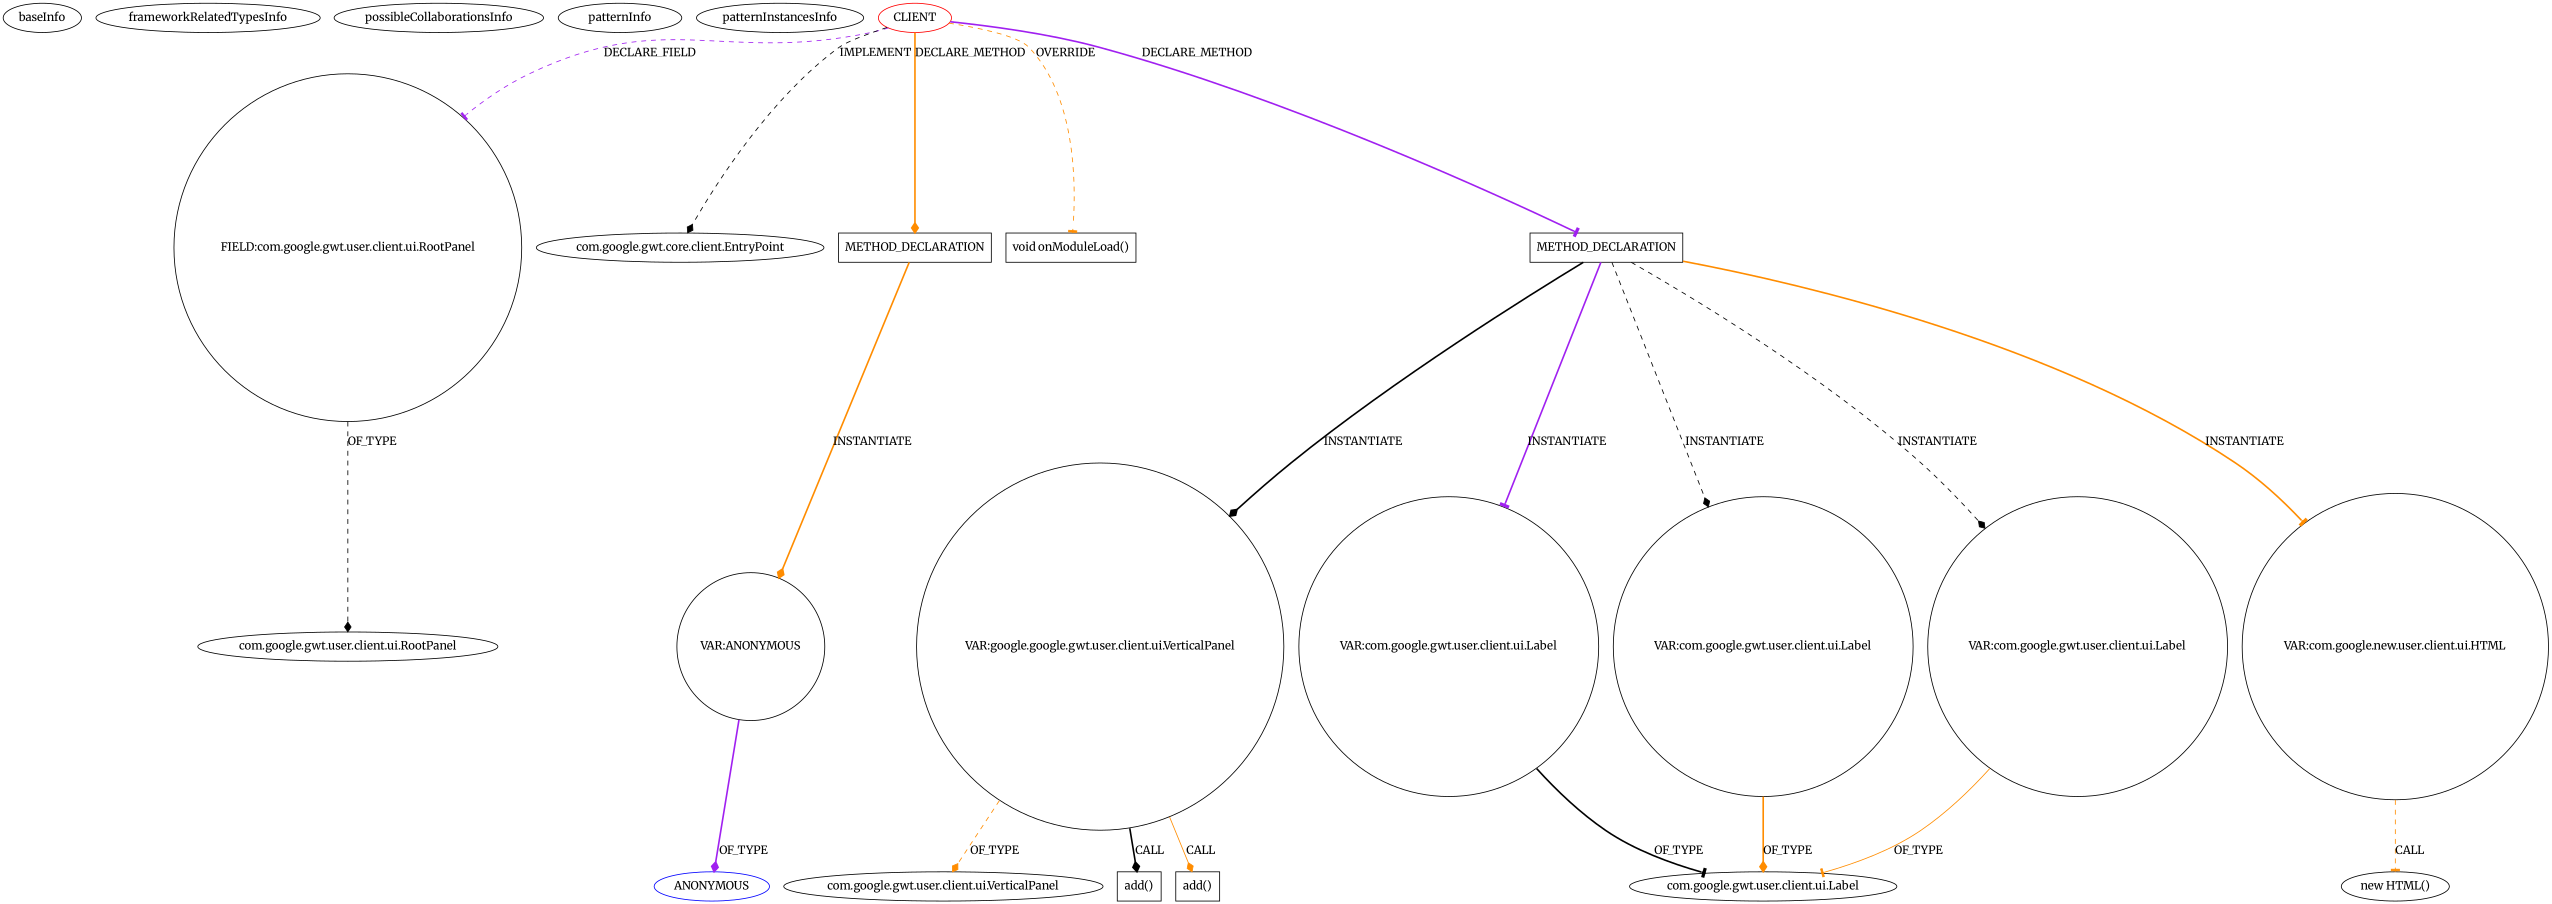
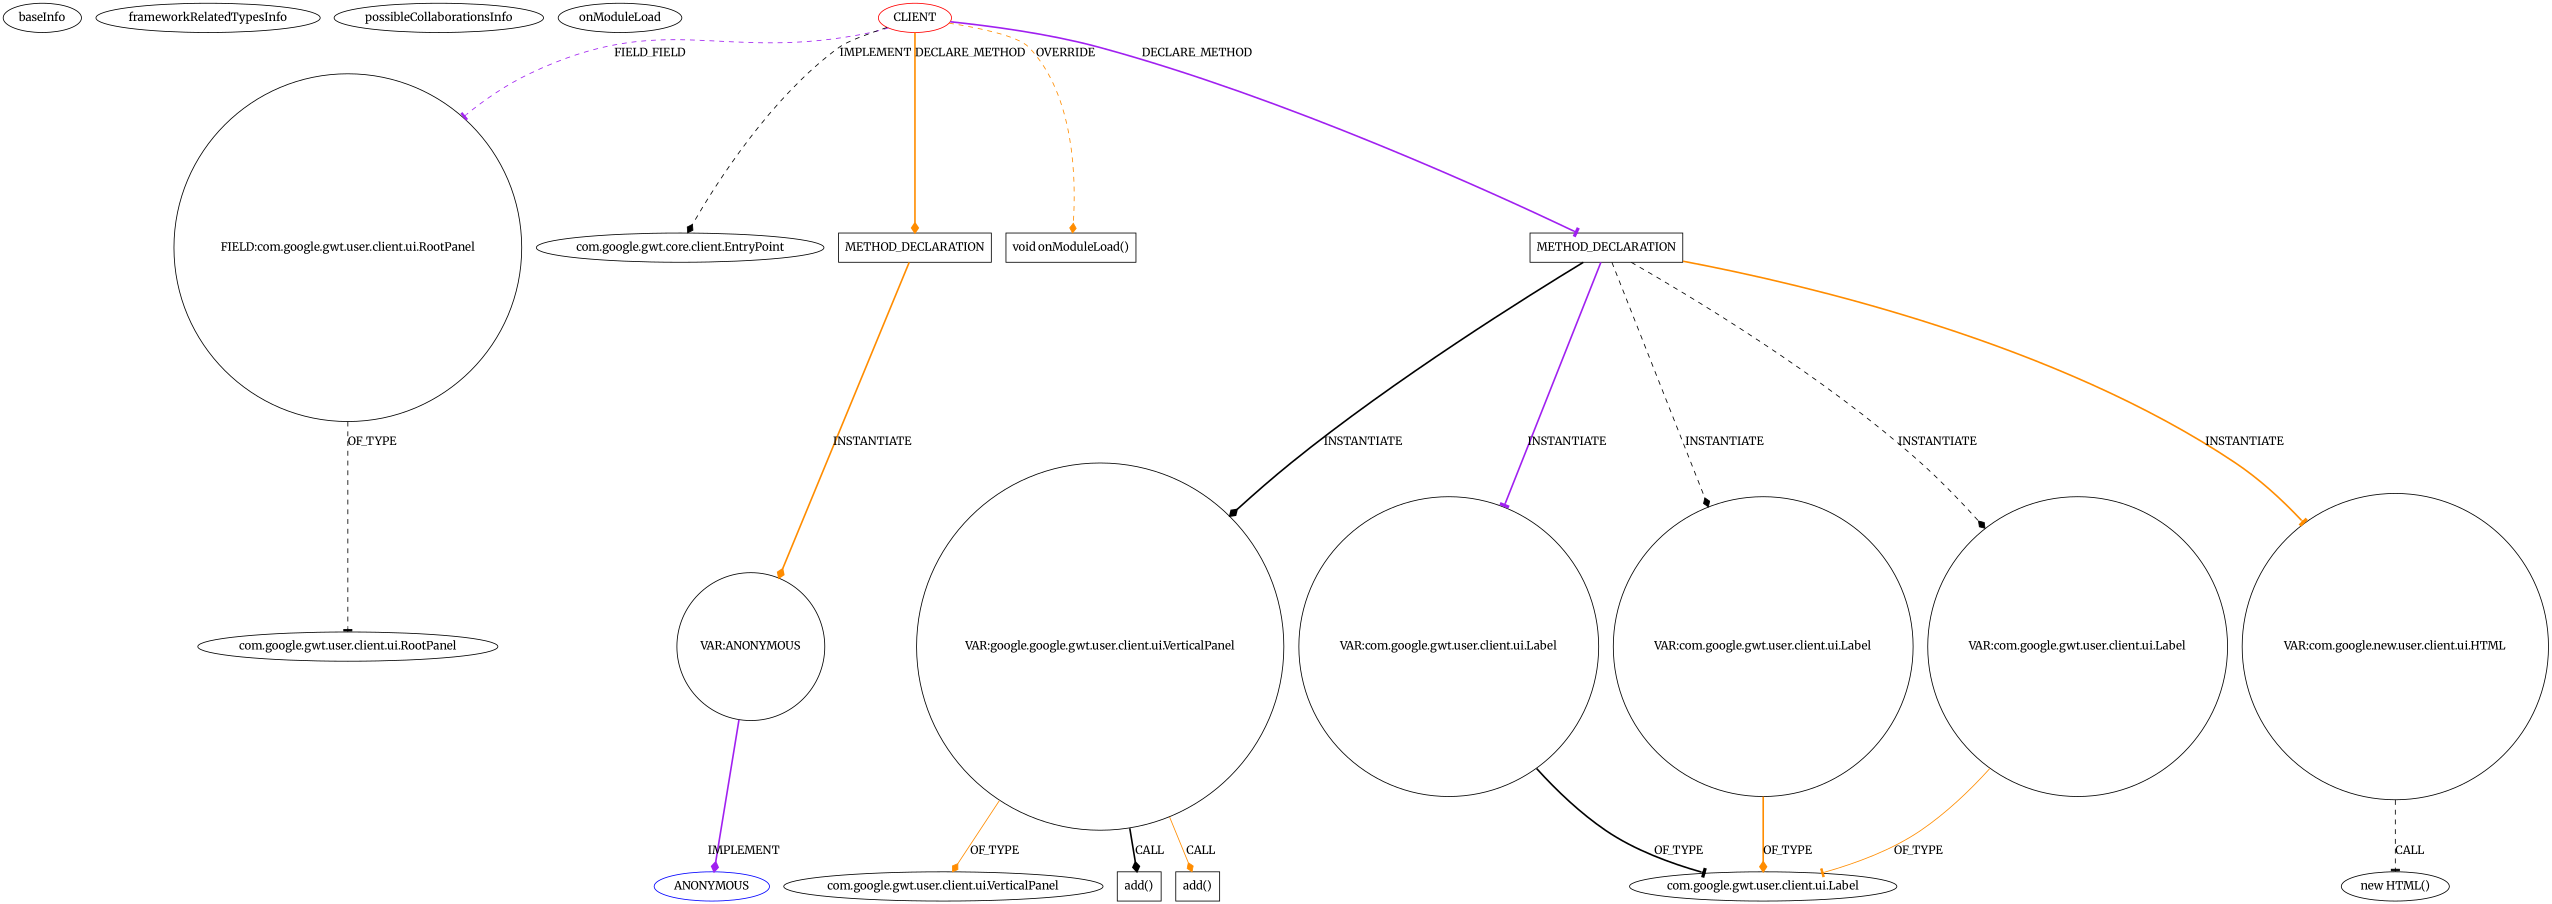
node "patternInfo": label "patternInfo" -> "onModuleLoad"
node "patternInstancesInfo": removed
edge "CLIENT" -> "FIELD:com.google.gwt.user.client.ui.RootPanel": label "DECLARE_FIELD" -> "FIELD_FIELD"
edge "CLIENT" -> "void onModuleLoad()": arrowhead tee -> diamond
edge "FIELD:com.google.gwt.user.client.ui.RootPanel" -> "com.google.gwt.user.client.ui.RootPanel": arrowhead diamond -> tee
edge "VAR:google.google.gwt.user.client.ui.VerticalPanel" -> "com.google.gwt.user.client.ui.VerticalPanel": style dashed -> solid
edge "VAR:com.google.new.user.client.ui.HTML" -> "new HTML()": color darkorange -> black
edge "VAR:ANONYMOUS" -> "ANONYMOUS": label "OF_TYPE" -> "IMPLEMENT"
